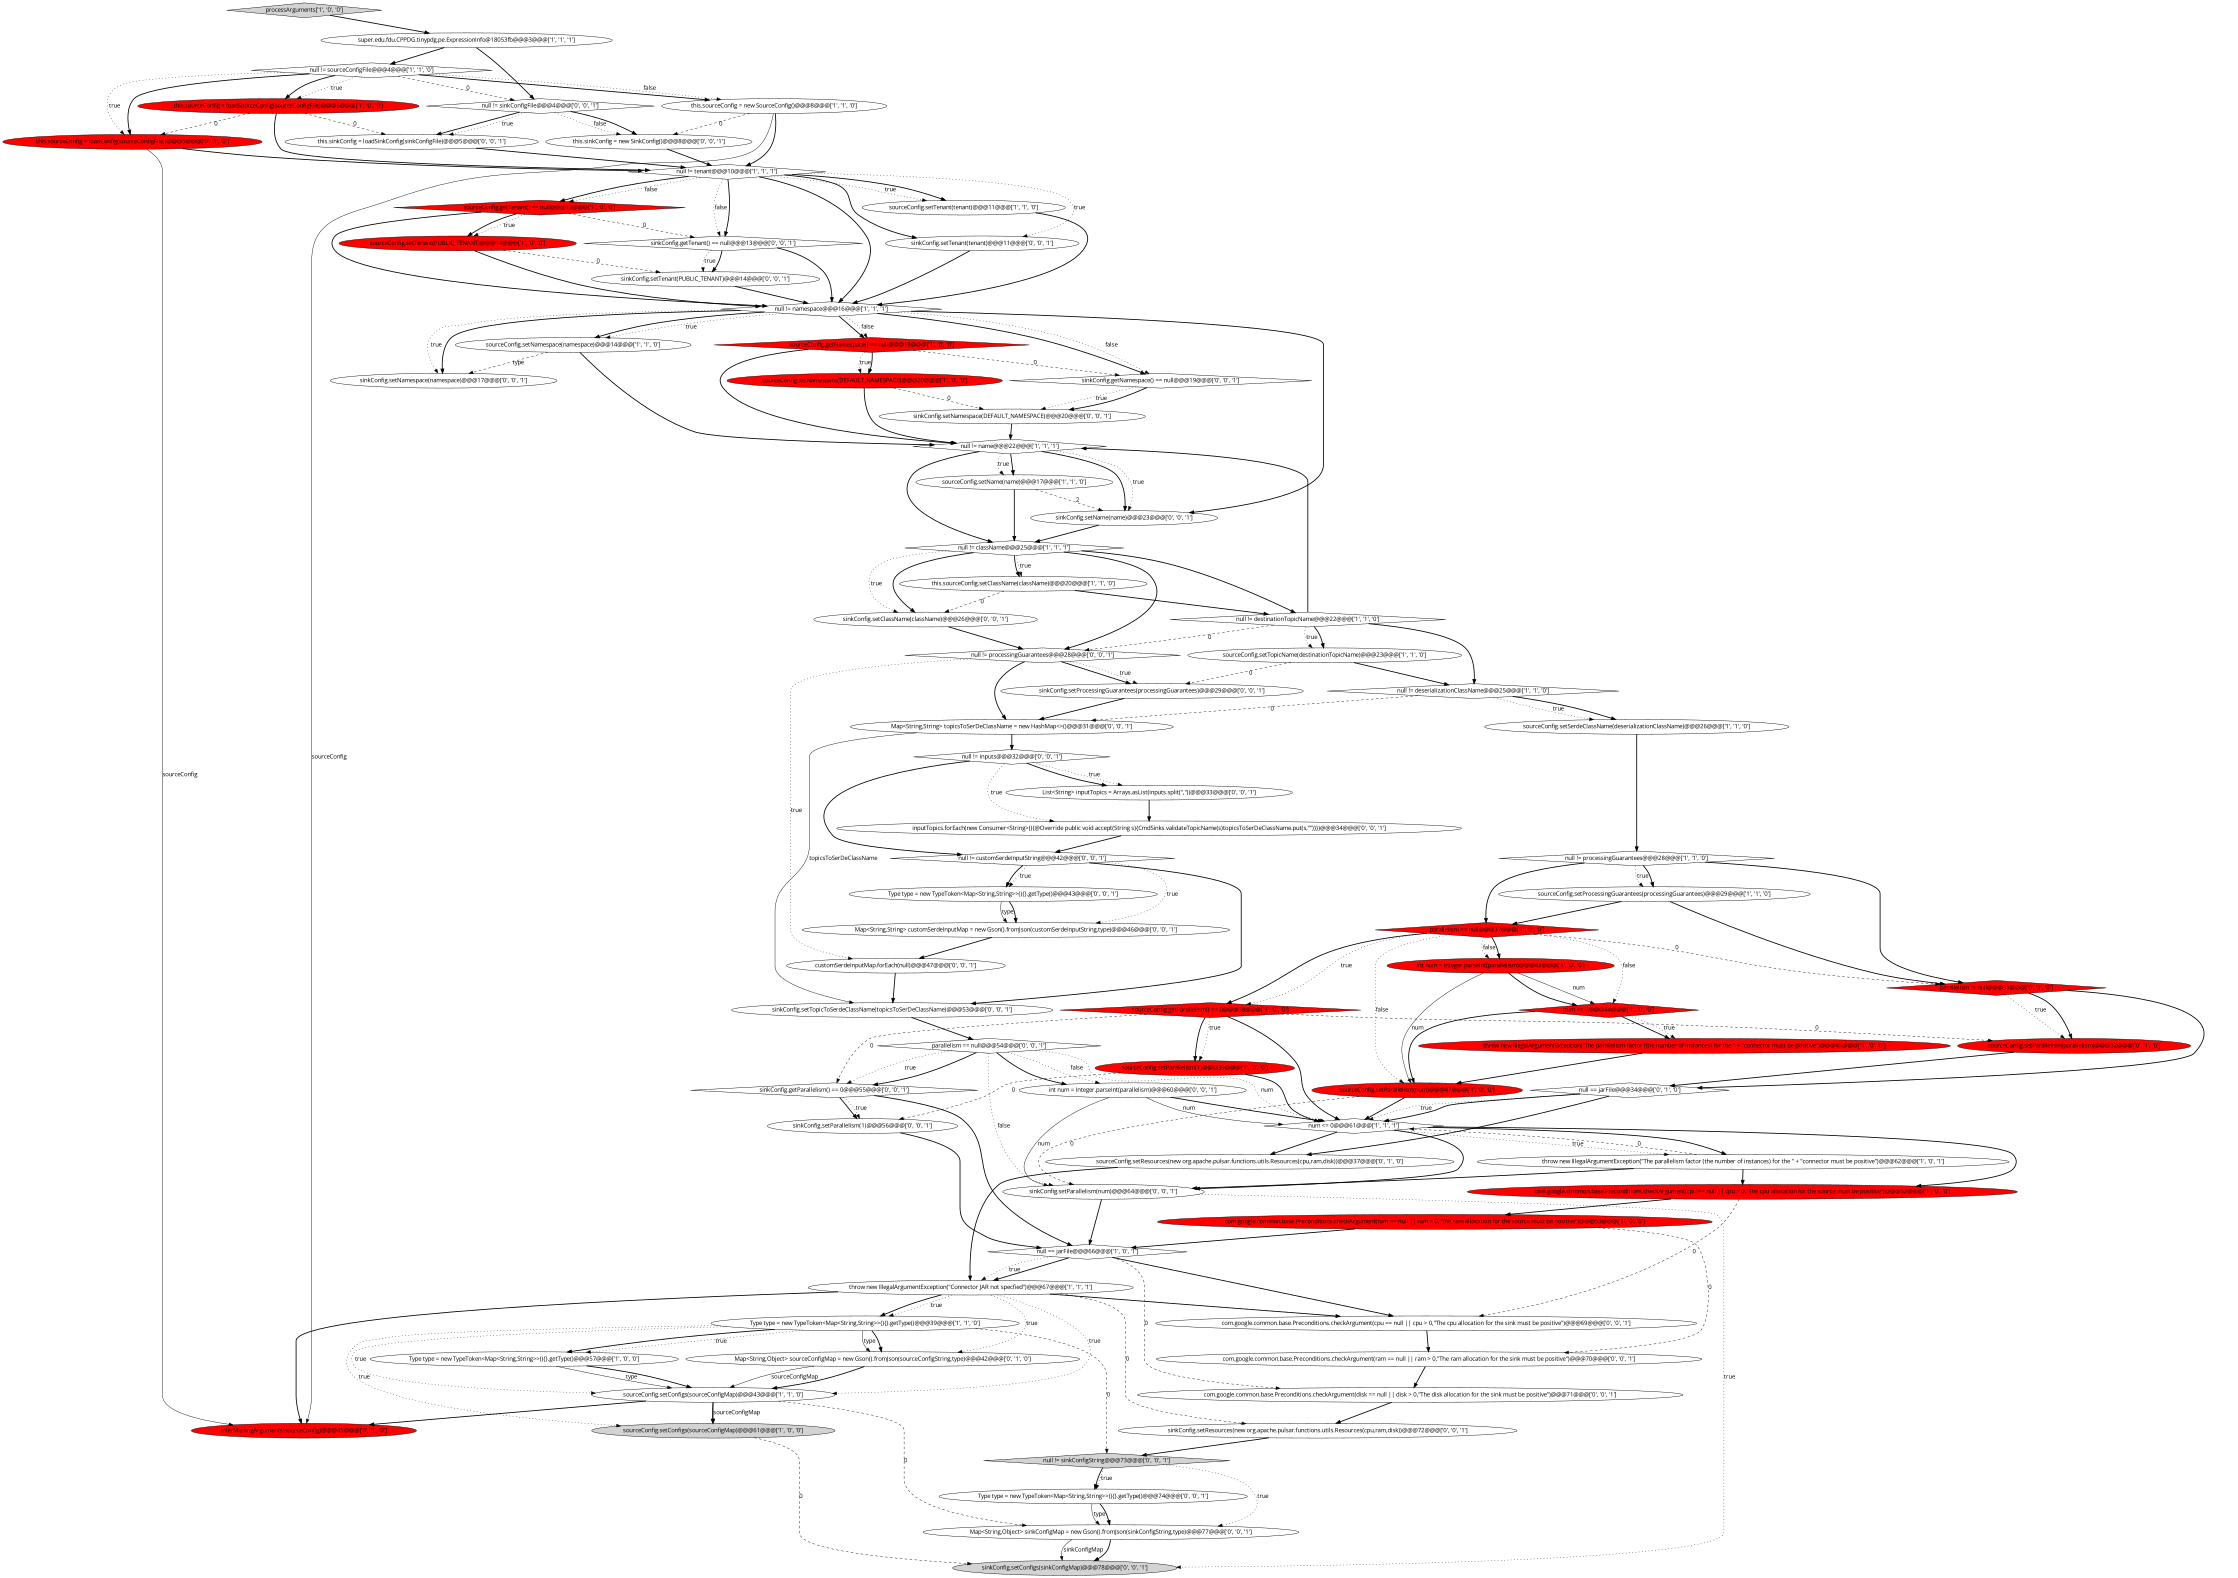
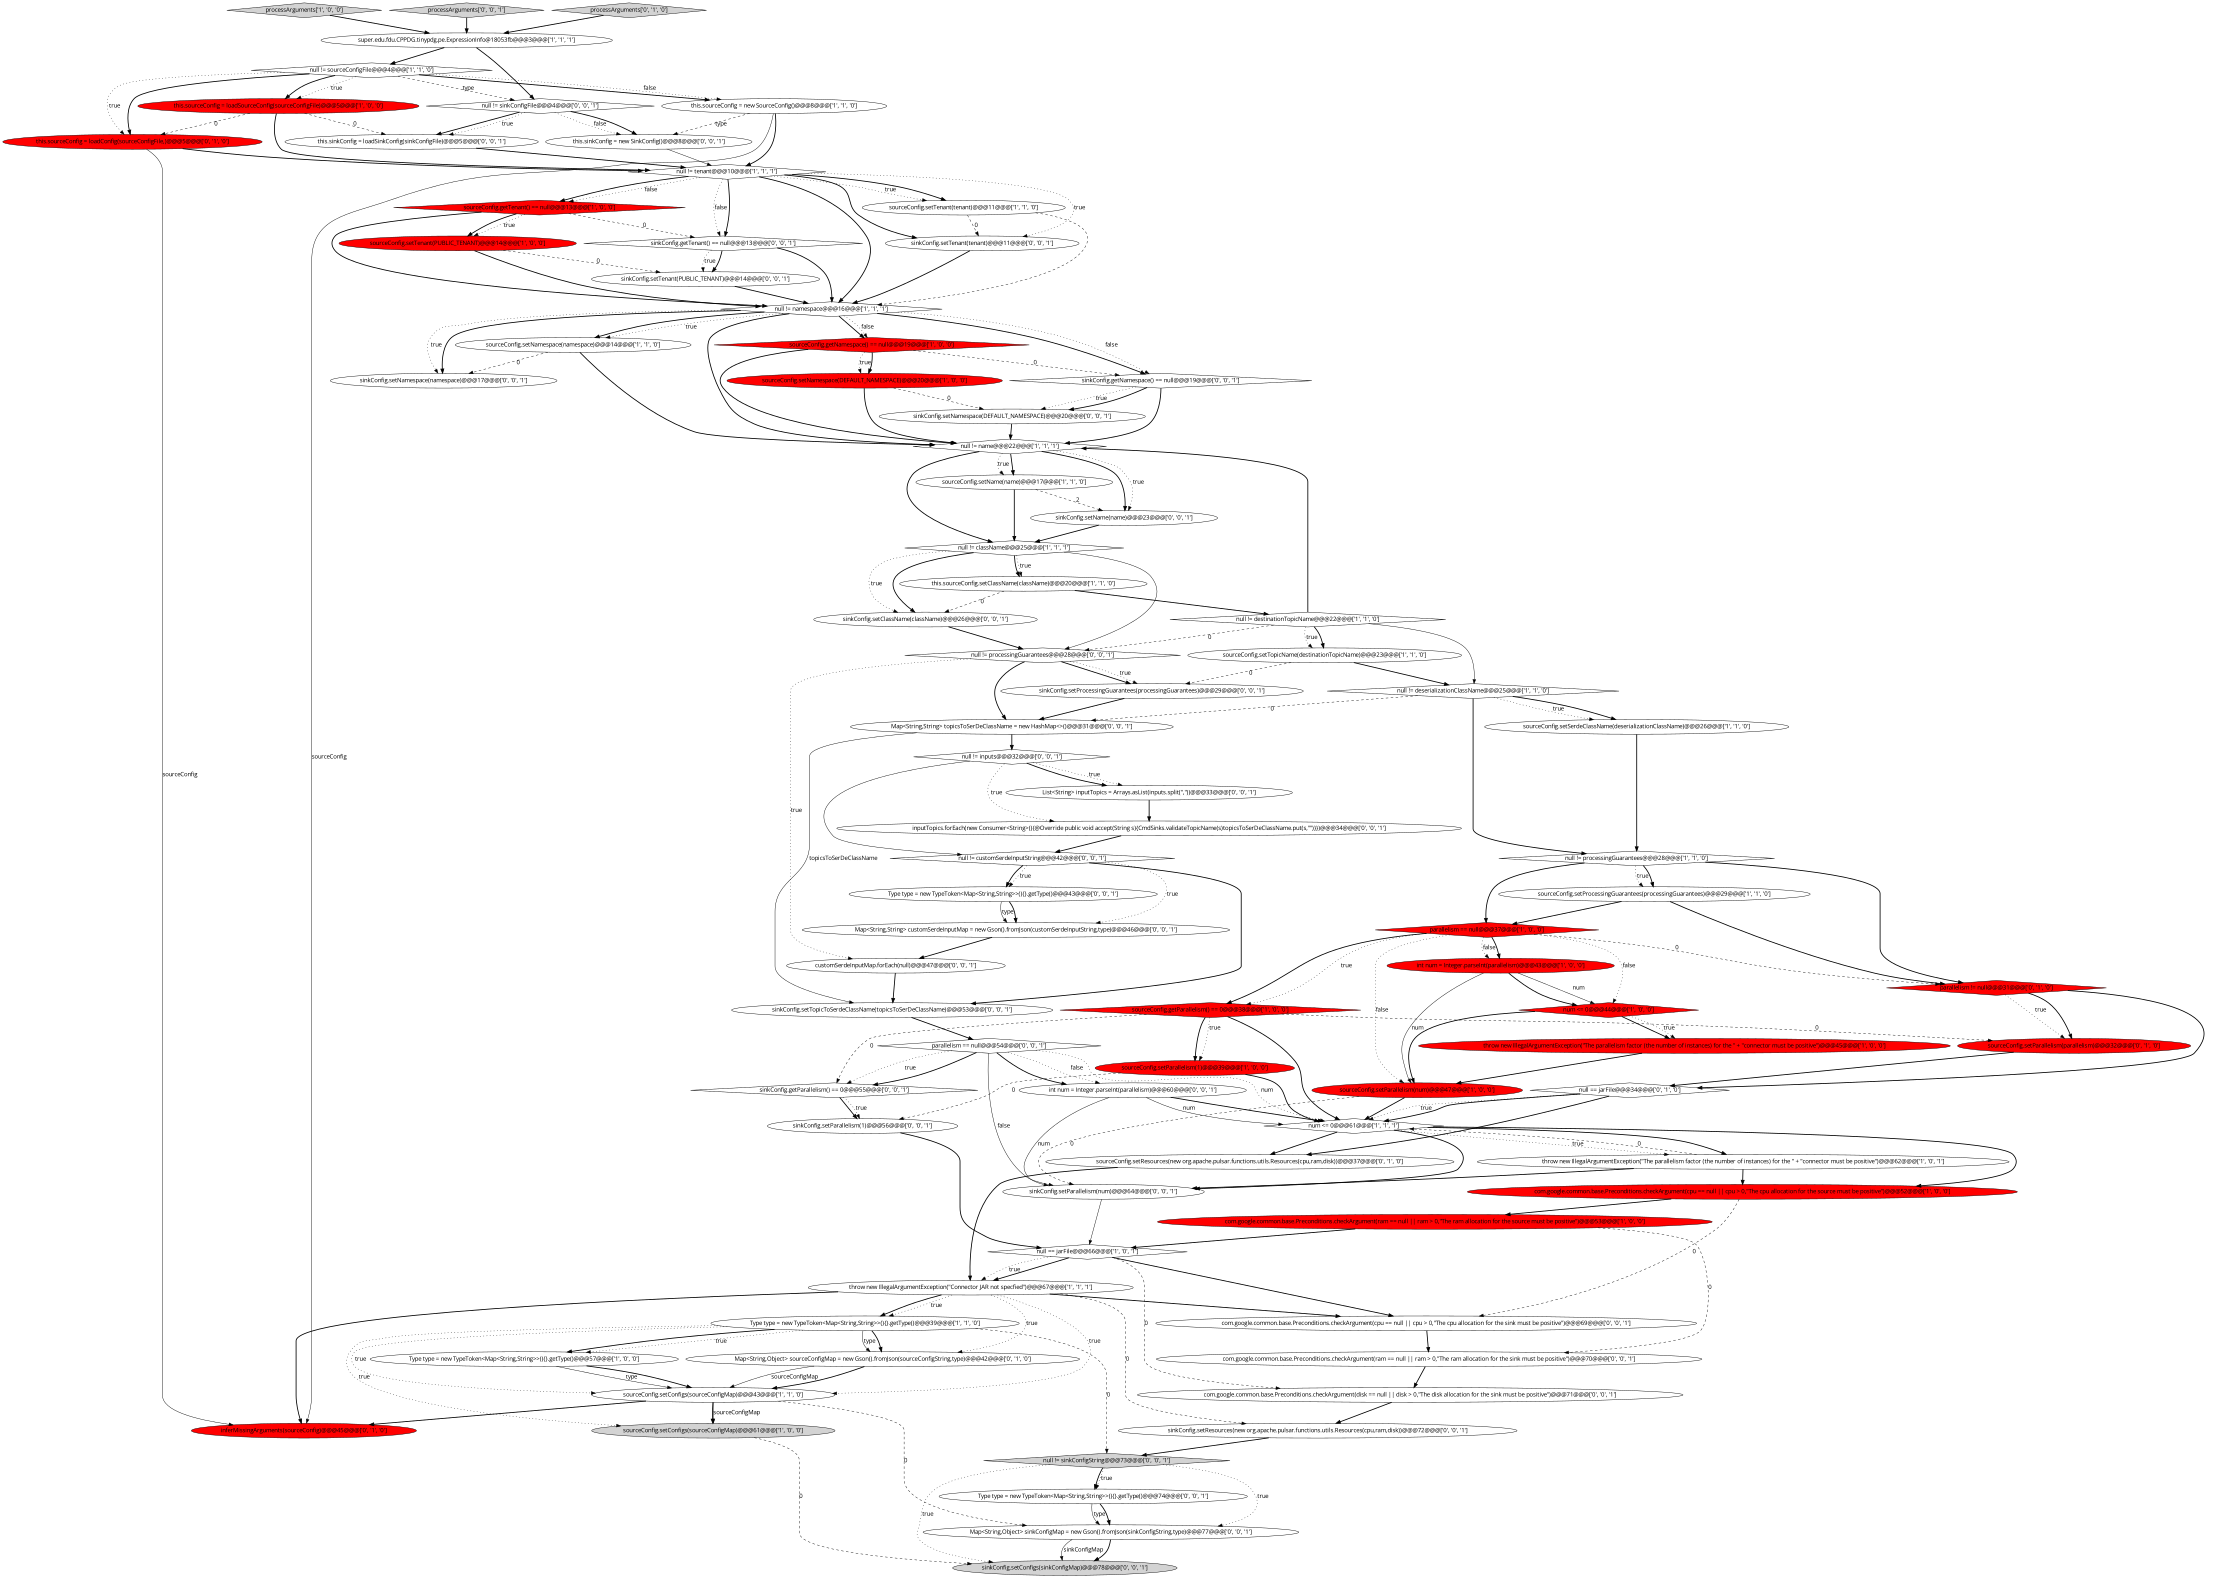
node "processArguments['0', '0', '1']": added
node "processArguments['0', '1', '0']": added
edge "null != sourceConfigFile@@@4@@@['1', '1', '0']" -> "null != sinkConfigFile@@@4@@@['0', '0', '1']": label "0" -> "type"
edge "this.sourceConfig = new SourceConfig()@@@8@@@['1', '1', '0']" -> "this.sinkConfig = new SinkConfig()@@@8@@@['0', '0', '1']": label "0" -> "type"
edge "this.sinkConfig = new SinkConfig()@@@8@@@['0', '0', '1']" -> "null != tenant@@@10@@@['1', '1', '1']": style bold -> solid
edge "sourceConfig.setTenant(tenant)@@@11@@@['1', '1', '0']" -> "sinkConfig.setTenant(tenant)@@@11@@@['0', '0', '1']": added, label "0"
edge "sourceConfig.setTenant(tenant)@@@11@@@['1', '1', '0']" -> "null != namespace@@@16@@@['1', '1', '1']": style bold -> dashed
edge "null != namespace@@@16@@@['1', '1', '1']" -> "sinkConfig.setName(name)@@@23@@@['0', '0', '1']": now "null != namespace@@@16@@@['1', '1', '1']" -> "null != name@@@22@@@['1', '1', '1']"
edge "sourceConfig.setNamespace(namespace)@@@14@@@['1', '1', '0']" -> "sinkConfig.setNamespace(namespace)@@@17@@@['0', '0', '1']": label "type" -> "0"
edge "sinkConfig.getNamespace() == null@@@19@@@['0', '0', '1']" -> "null != name@@@22@@@['1', '1', '1']": added
edge "null != className@@@25@@@['1', '1', '1']" -> "null != destinationTopicName@@@22@@@['1', '1', '0']": removed
edge "null != className@@@25@@@['1', '1', '1']" -> "null != processingGuarantees@@@28@@@['0', '0', '1']": style bold -> solid
edge "null != destinationTopicName@@@22@@@['1', '1', '0']" -> "null != deserializationClassName@@@25@@@['1', '1', '0']": style bold -> solid
edge "null != inputs@@@32@@@['0', '0', '1']" -> "null != customSerdeInputString@@@42@@@['0', '0', '1']": style bold -> solid
edge "null != deserializationClassName@@@25@@@['1', '1', '0']" -> "null != processingGuarantees@@@28@@@['1', '1', '0']": added
edge "parallelism == null@@@54@@@['0', '0', '1']" -> "sinkConfig.setParallelism(num)@@@64@@@['0', '0', '1']": style dotted -> solid
edge "sinkConfig.getParallelism() == 0@@@55@@@['0', '0', '1']" -> "null == jarFile@@@66@@@['1', '0', '1']": removed
edge "sinkConfig.setParallelism(num)@@@64@@@['0', '0', '1']" -> "null == jarFile@@@66@@@['1', '0', '1']": style bold -> solid
edge "sinkConfig.setParallelism(num)@@@64@@@['0', '0', '1']" -> "sinkConfig.setConfigs(sinkConfigMap)@@@78@@@['0', '0', '1']": now "null != sinkConfigString@@@73@@@['0', '0', '1']" -> "sinkConfig.setConfigs(sinkConfigMap)@@@78@@@['0', '0', '1']"
